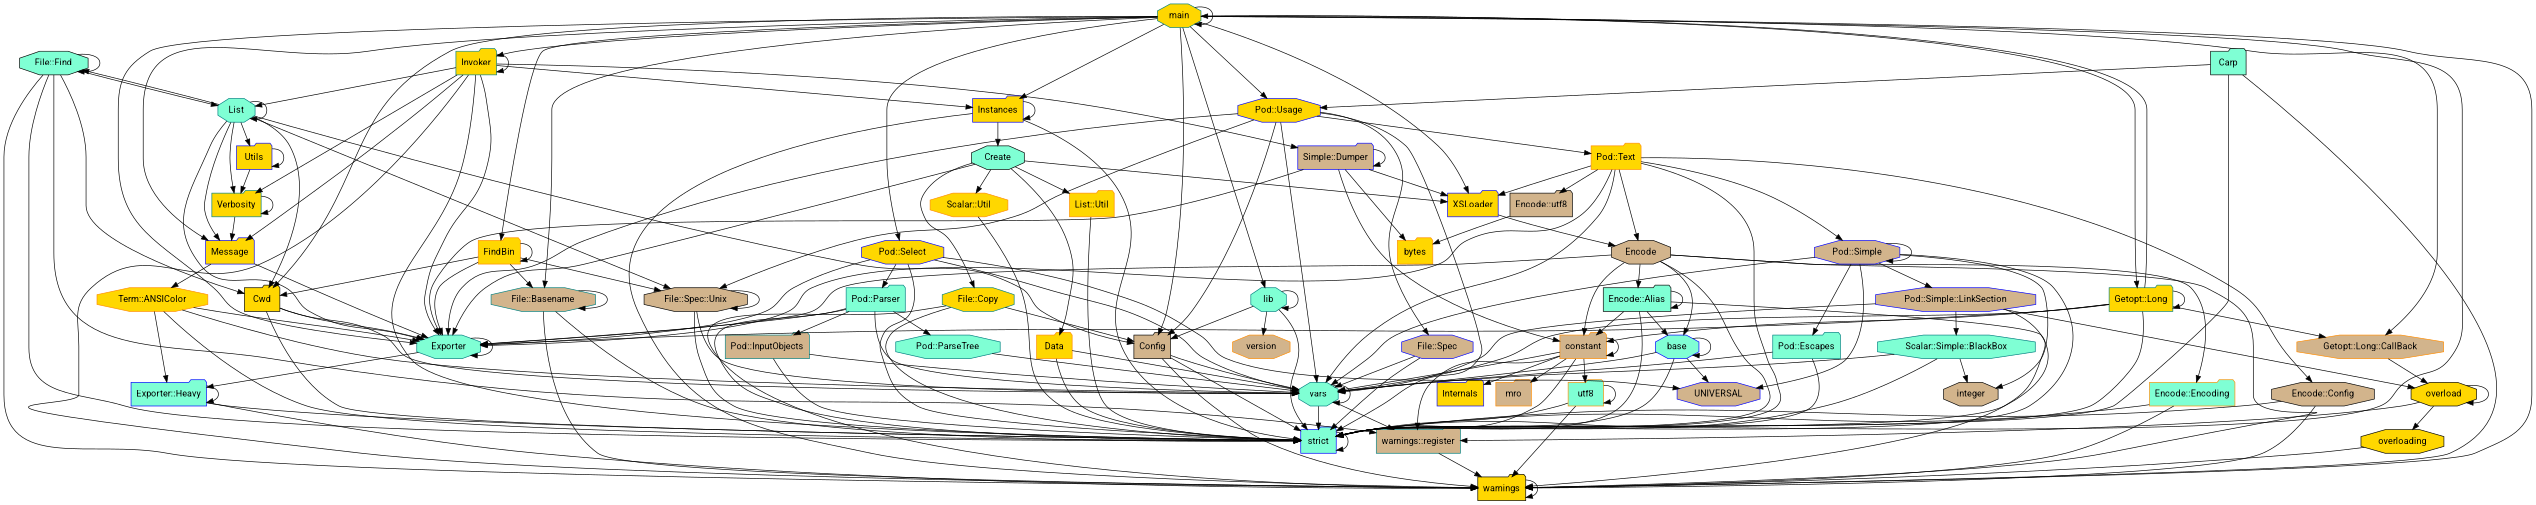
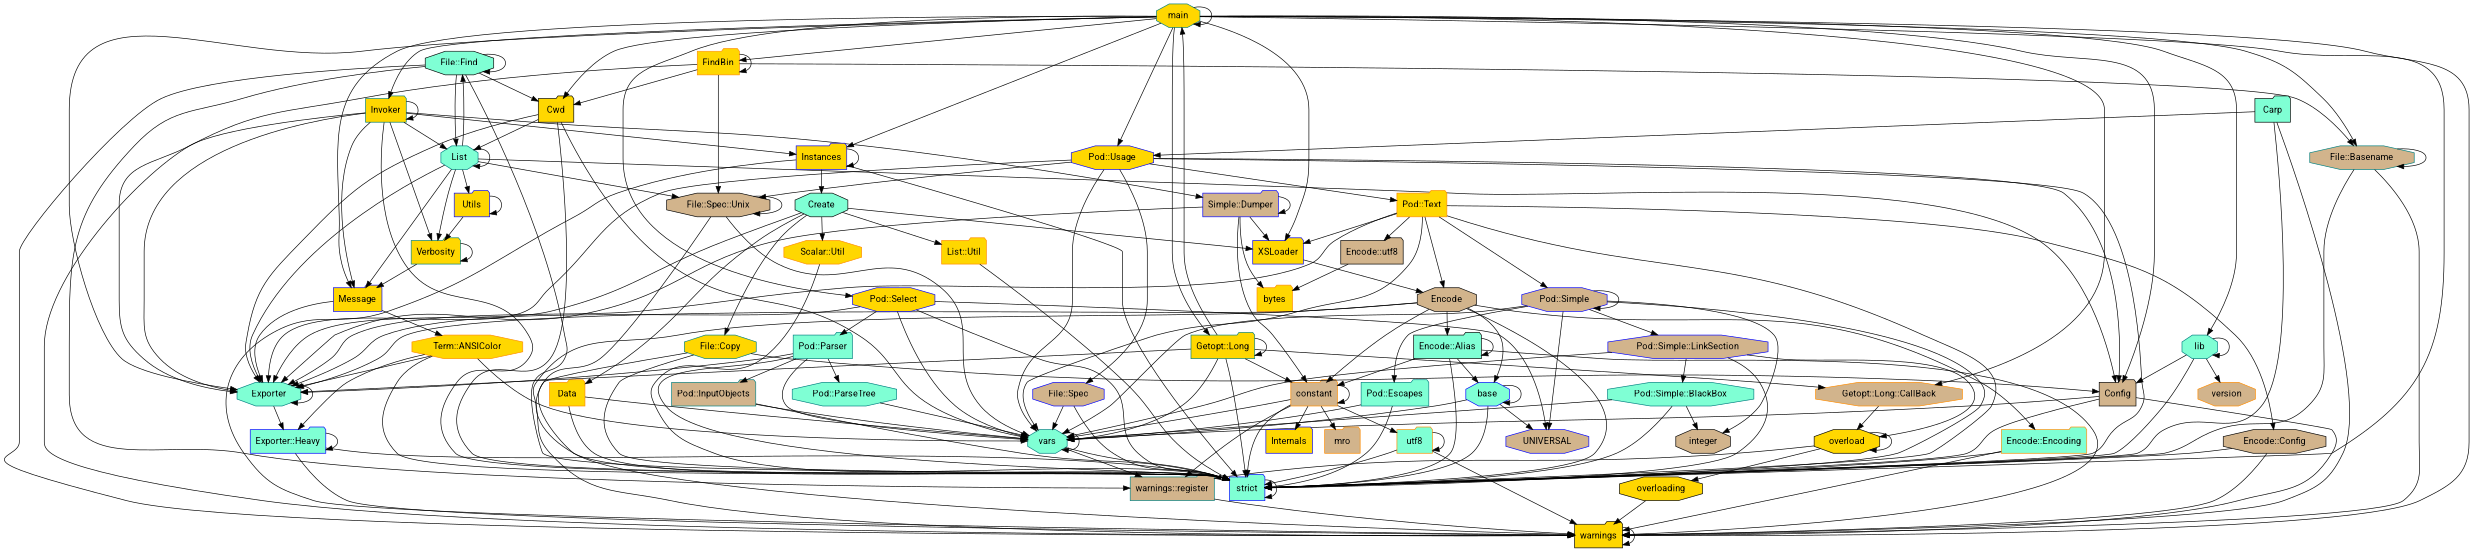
edge "List" -> "Cwd": reversed
node "Scalar::Simple::BlackBox": label "Scalar::Simple::BlackBox" -> "Pod::Simple::BlackBox"
